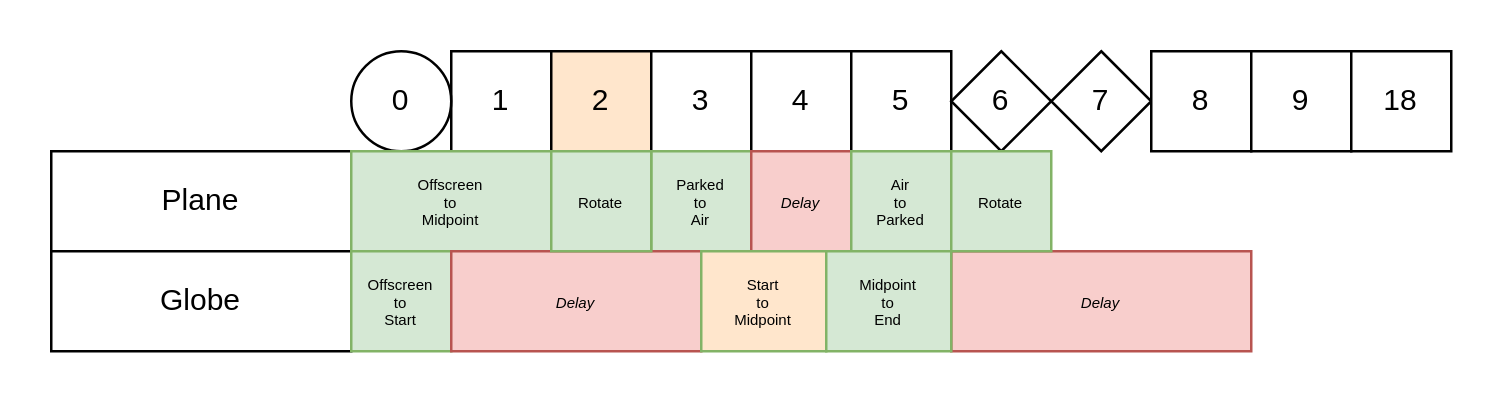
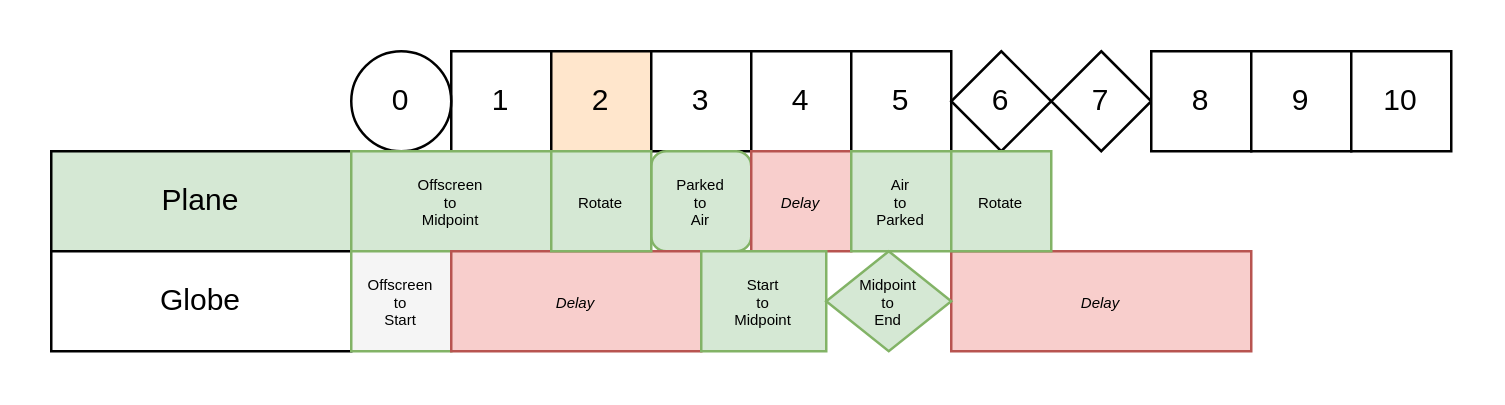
node "18": label "18" -> "10"
node "Plane": fillcolor #ffffff -> #d5e8d4
node "Parked to Air": shape rectangle -> rounded rectangle
node "Offscreen to Start": fillcolor #d5e8d4 -> #f5f5f5
node "Start to Midpoint": fillcolor #ffe6cc -> #d5e8d4
node "Midpoint to End": shape rectangle -> diamond
